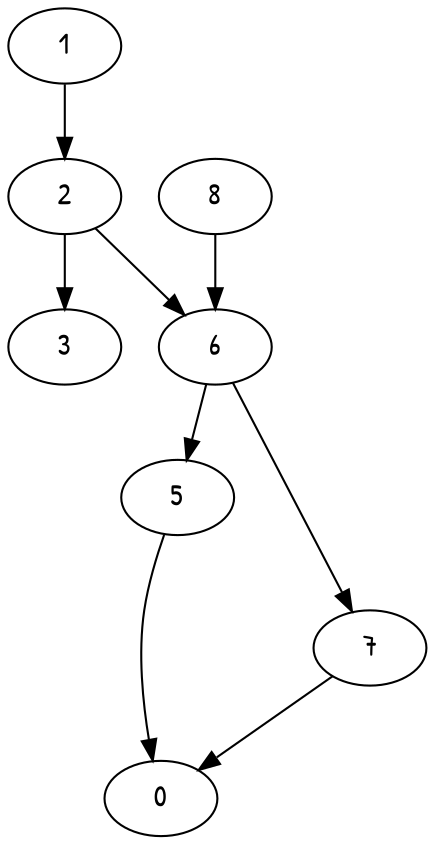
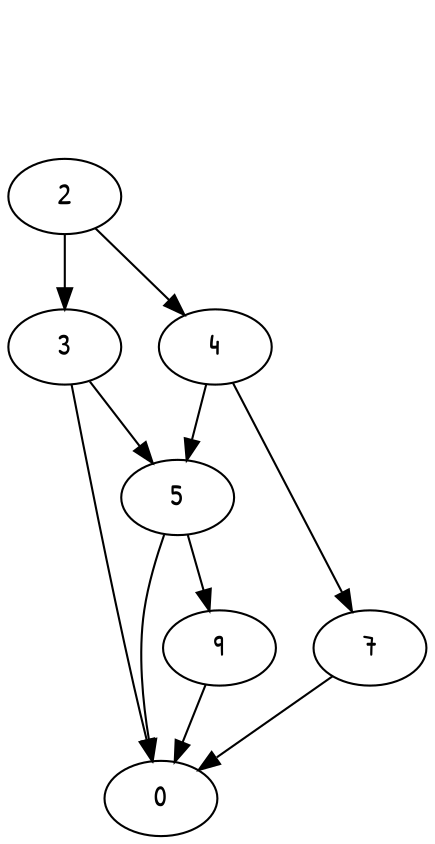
node "1": removed
node "8": removed
node "6": label "6" -> "4"
edge "3" -> "5": added
edge "3" -> "0": added
node "9": added
